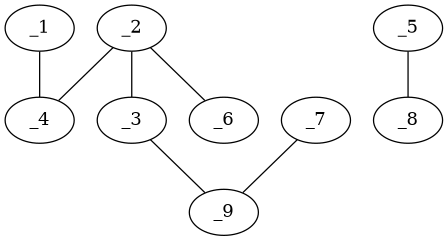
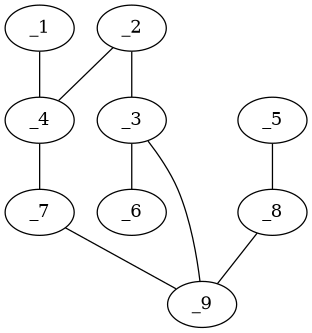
edge "_2" -- "_6": now "_3" -- "_6"
edge "_4" -- "_7": added
edge "_8" -- "_9": added
